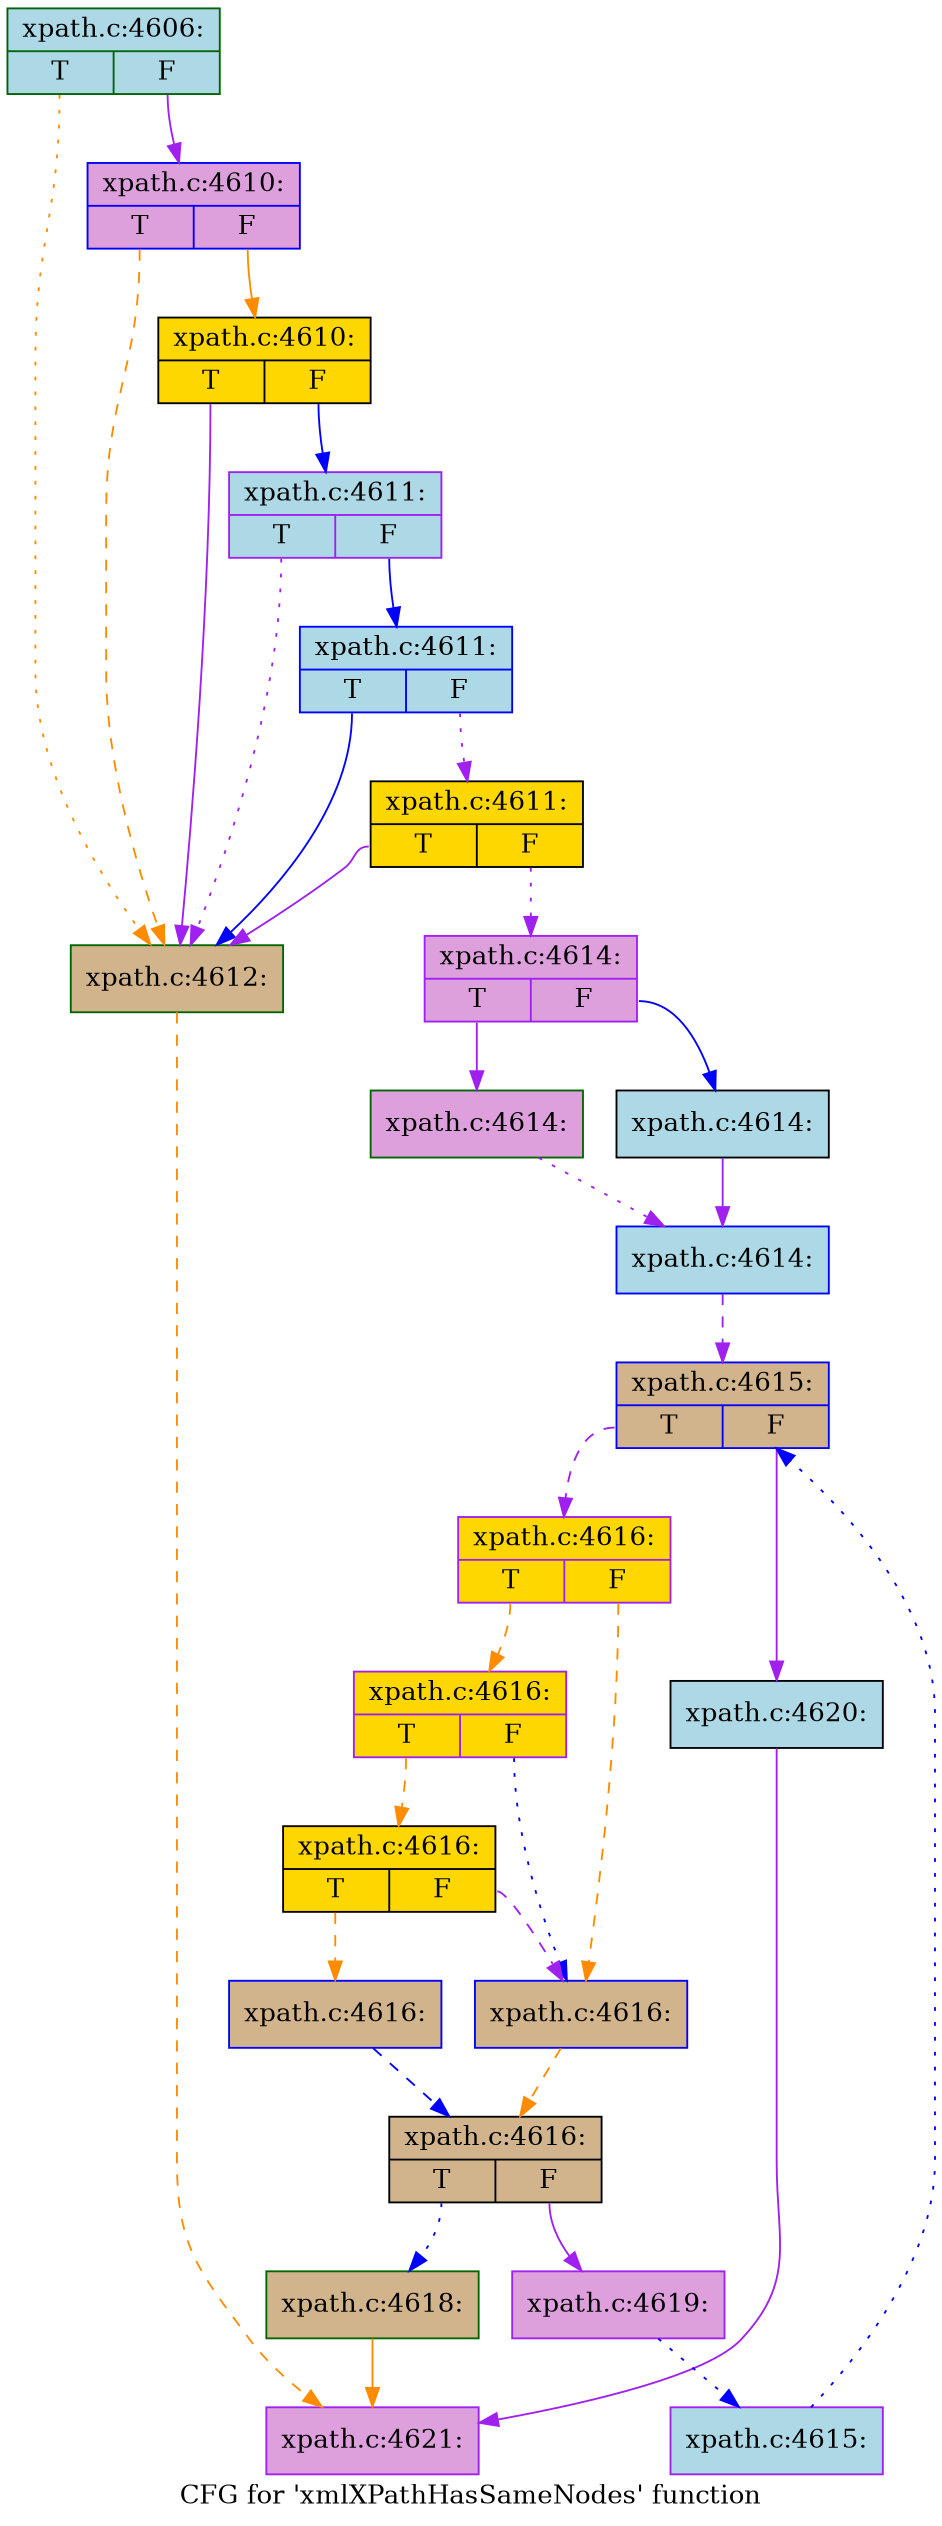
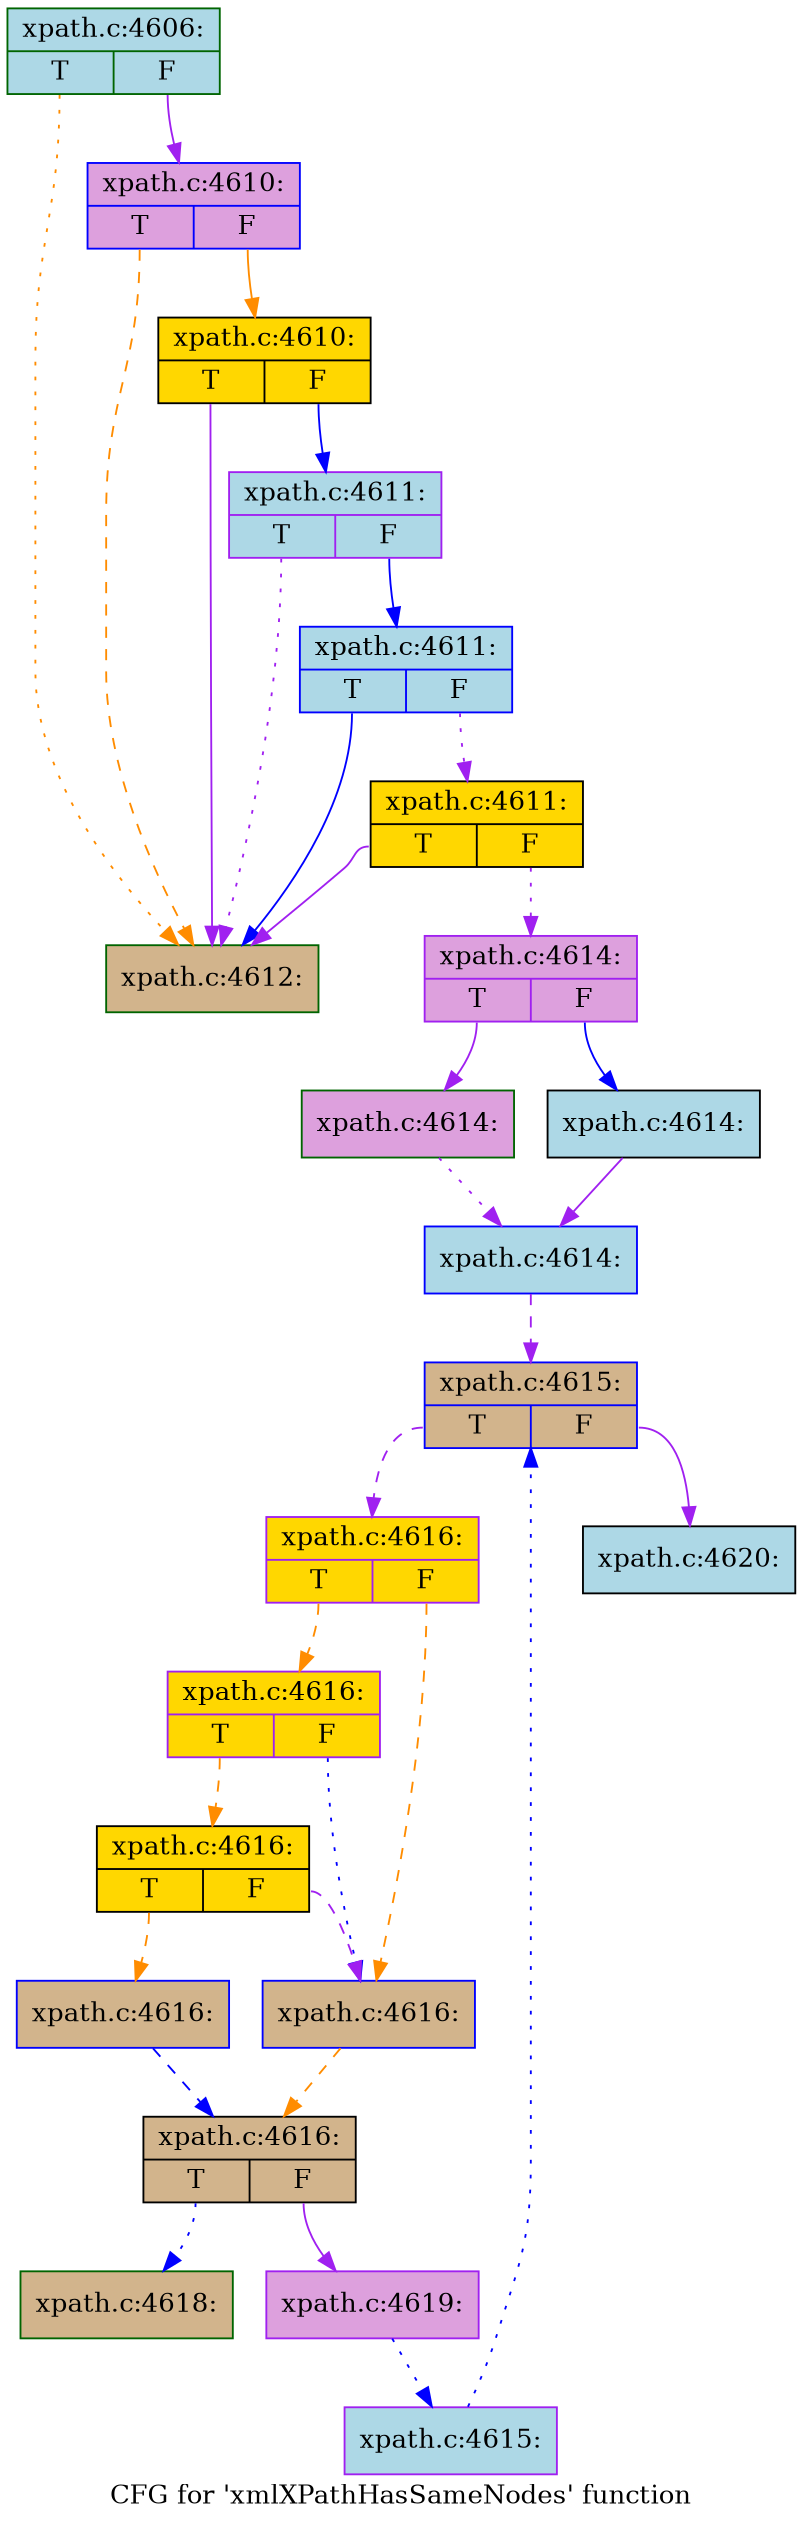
node "xpath.c:4621:": removed
